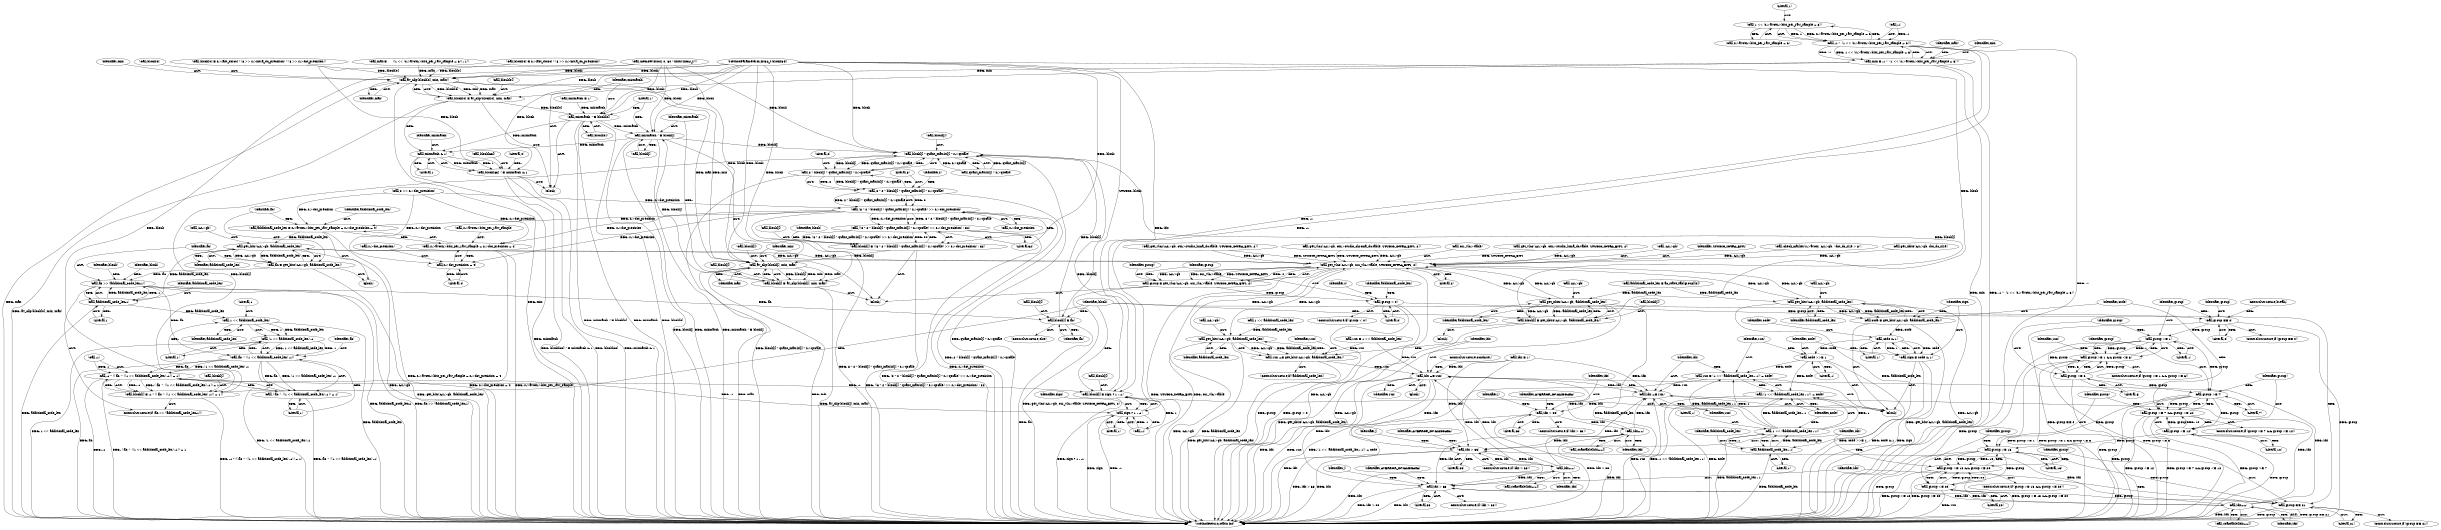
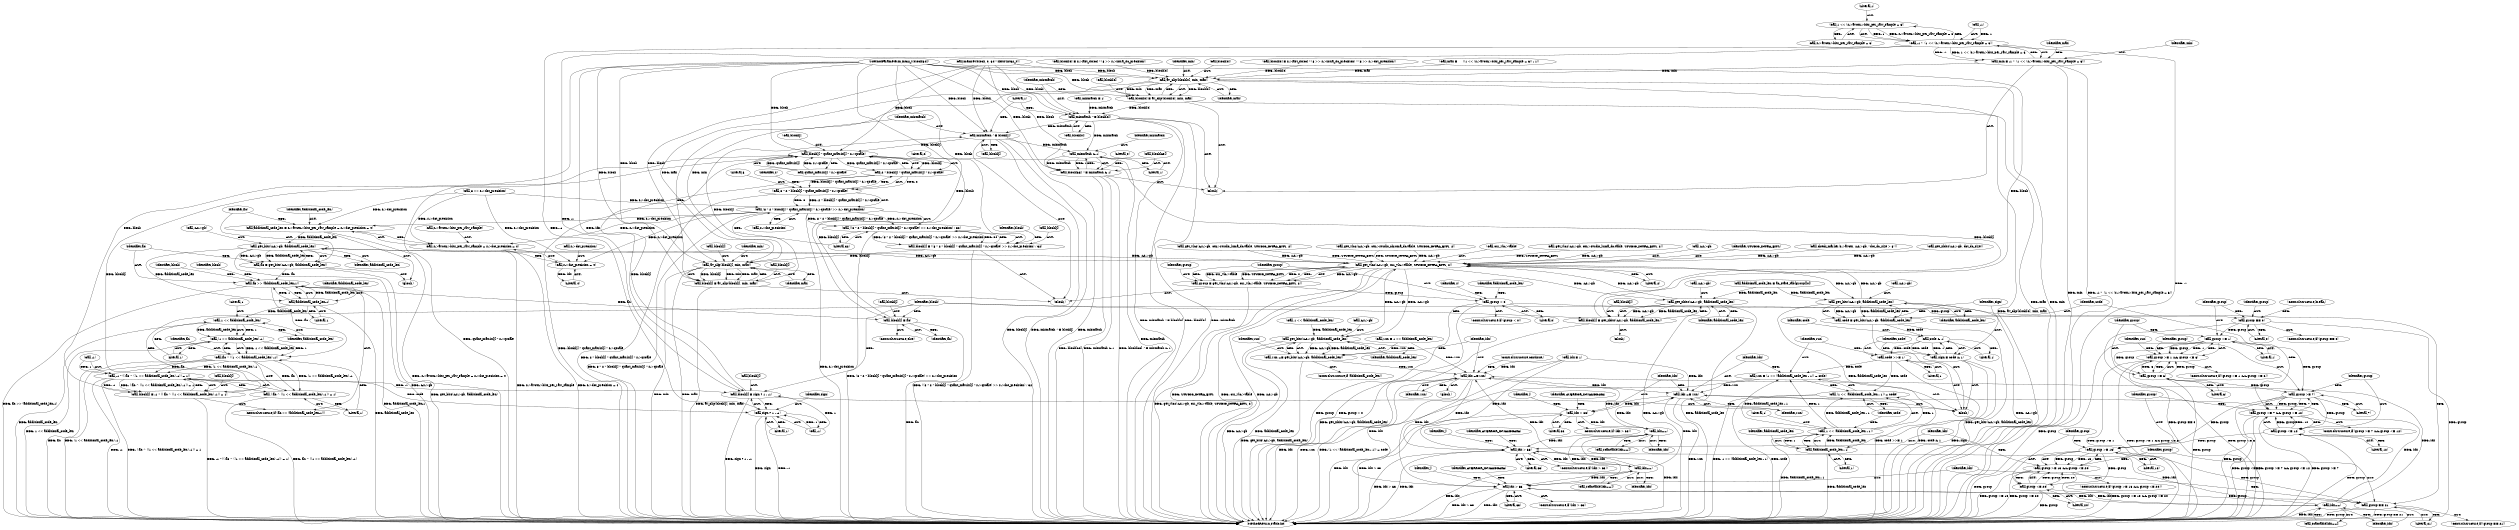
edge "(Call,block[0] = av_clip(block[0], min, max))" -> "(Call,mismatch & 1)": now "(Call,block[63] ^= mismatch & 1)" -> "(Call,mismatch & 1)"
edge "(MethodParameterIn,int32_t block[64])" -> "(Call,block[j] = flc)": label "STUDIO: block" -> "DDG: block"
edge "(Call,-1 * (( flc ^ ((1 << additional_code_len) -1)) + 1))" -> "(Call,sign ? 1 : -1)": label "DDG: -1" -> "DDG: code"
edge "(Call,group <= 20)" -> "(MethodReturn,static int)": label "DDG: run" -> "DDG: group"
